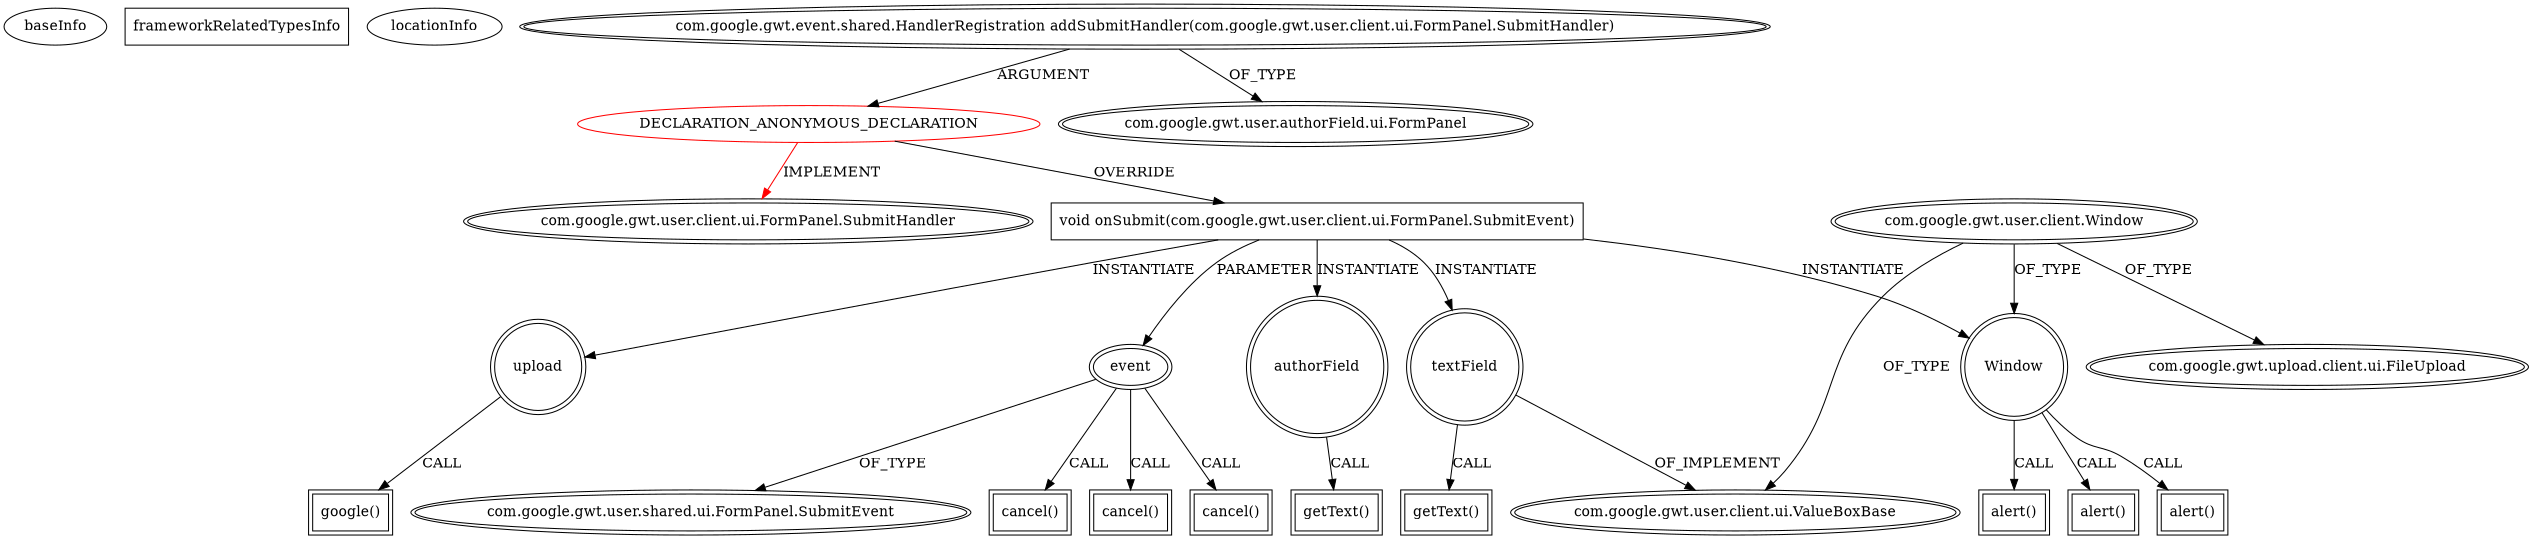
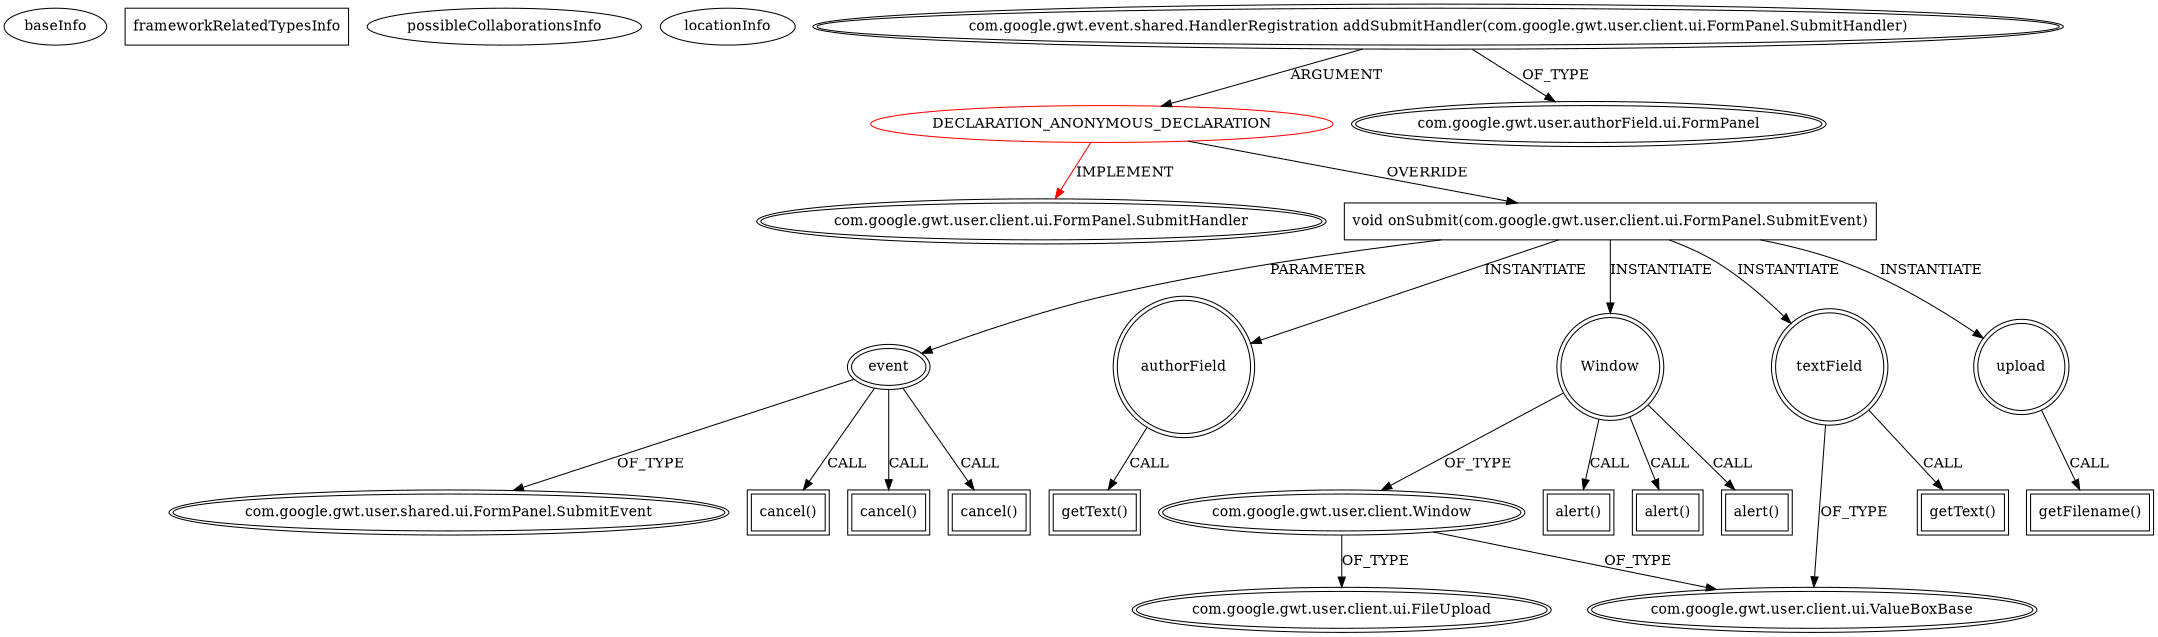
node "possibleCollaborationsInfo": added
edge "com.google.gwt.user.client.Window" -> "Window": reversed
node "com.google.gwt.upload.client.ui.FileUpload": label "com.google.gwt.upload.client.ui.FileUpload" -> "com.google.gwt.user.client.ui.FileUpload"
edge "textField" -> "com.google.gwt.user.client.ui.ValueBoxBase": label "OF_IMPLEMENT" -> "OF_TYPE"
node "google()": label "google()" -> "getFilename()"
